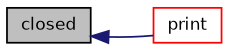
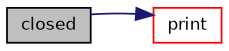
edge "print" -> "closed": reversed
